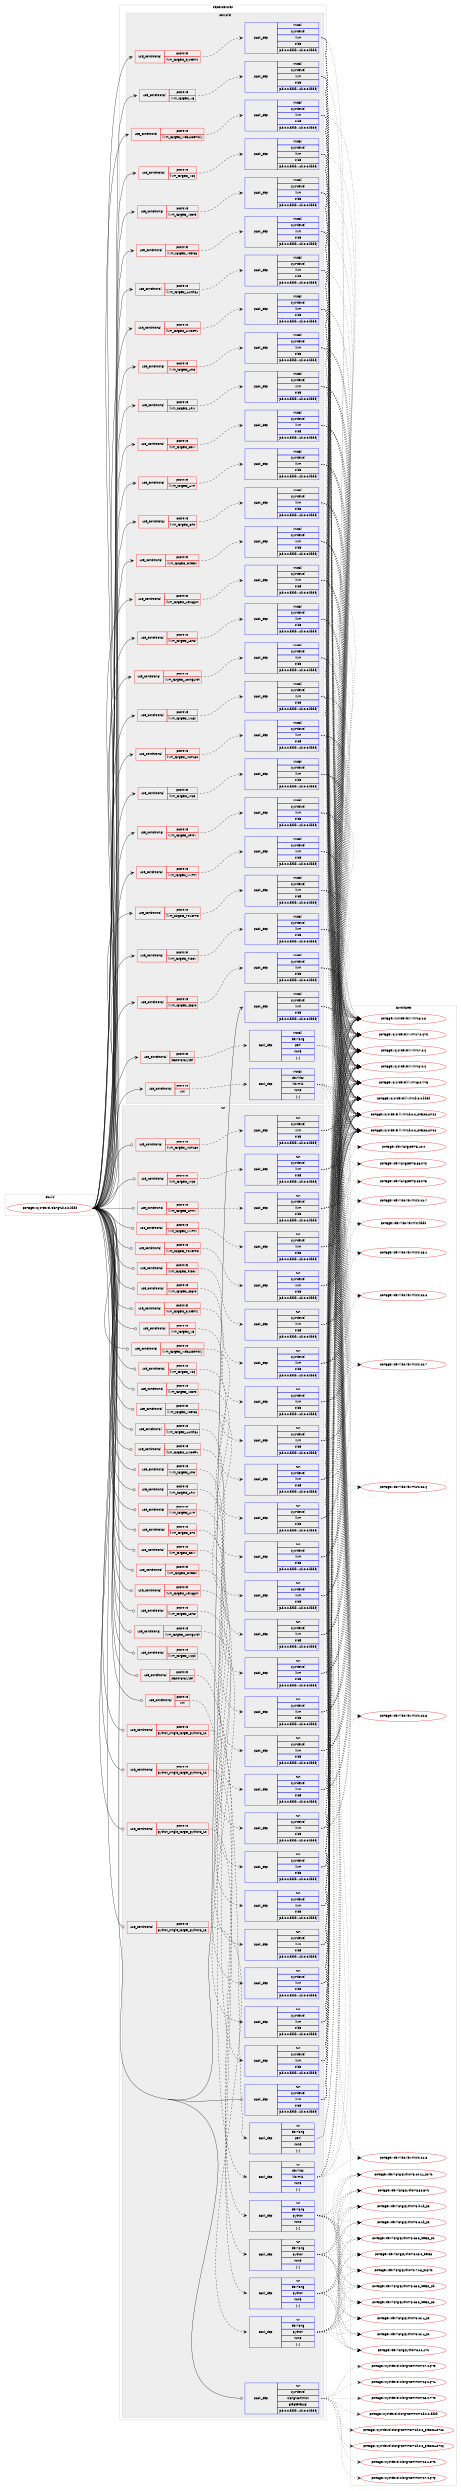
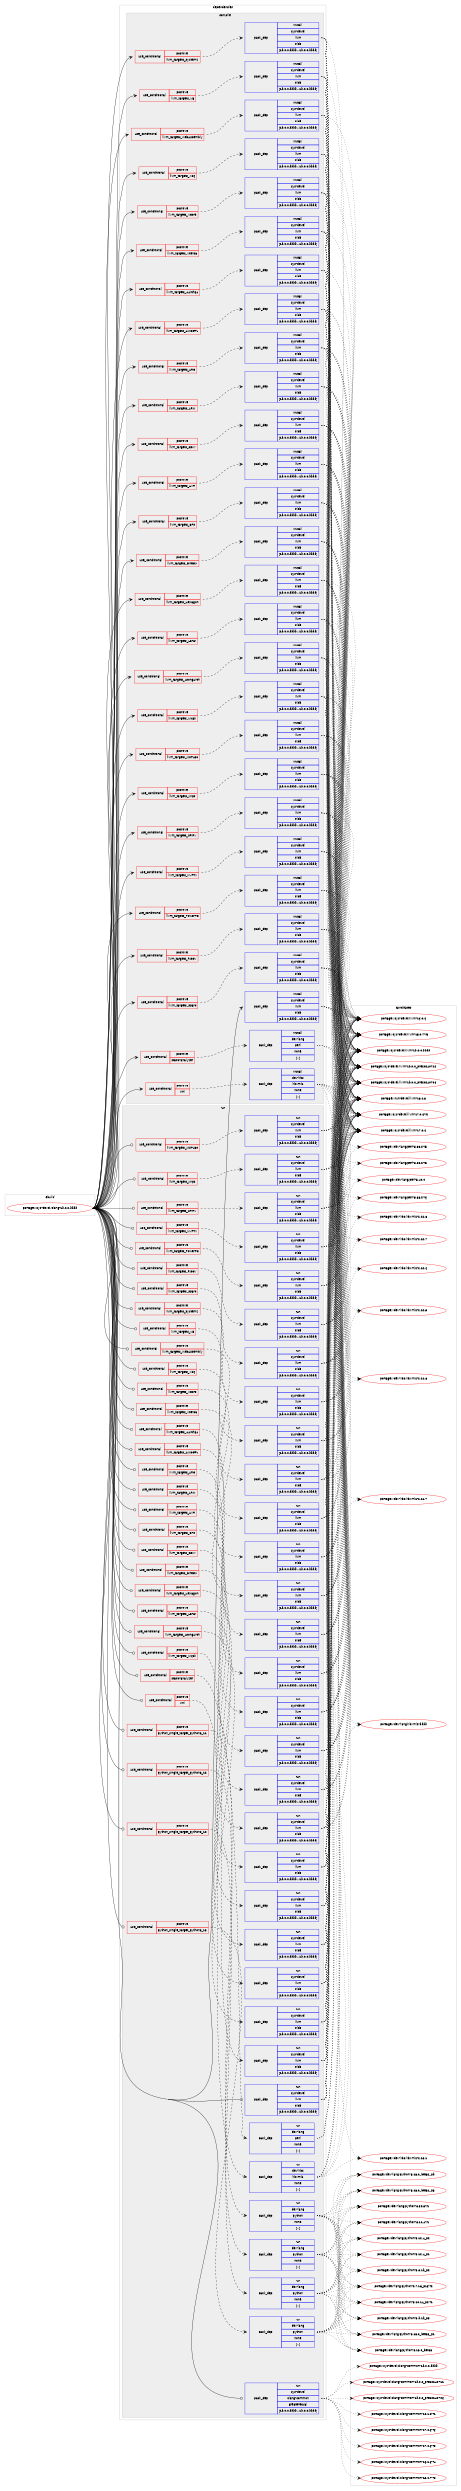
node "portage://dev-lang/perl-5.38.2-r3": added
node "portage://dev-libs/libxml2-9999": label "portage://dev-libs/libxml2-9999" -> "portage://dev-lang/libxml2-9999"
